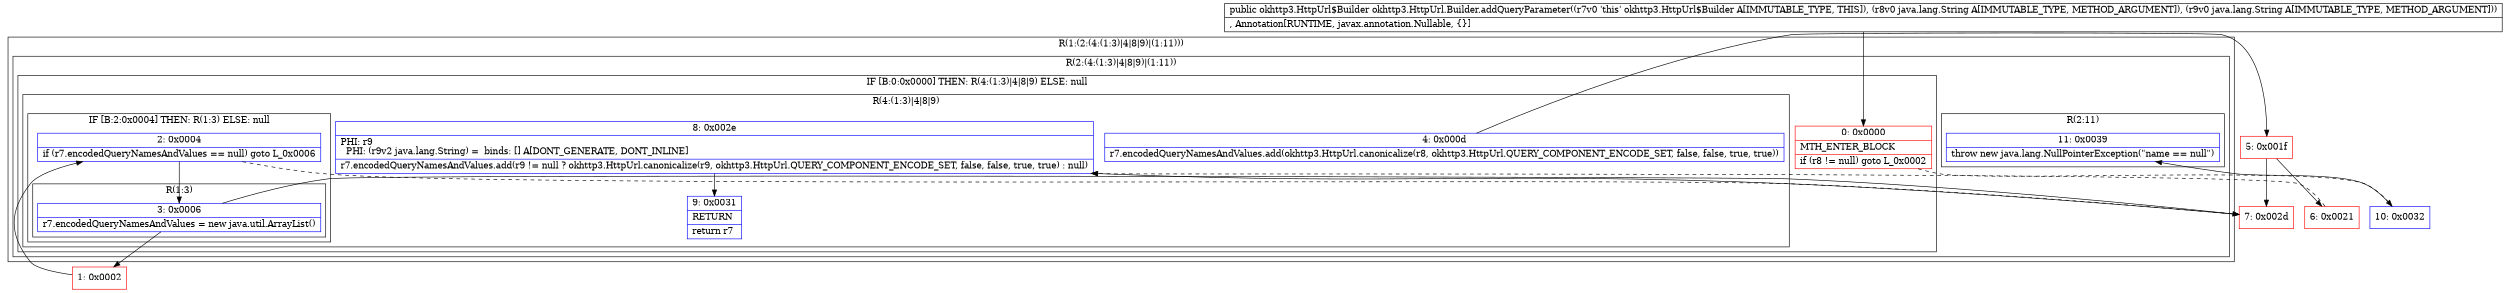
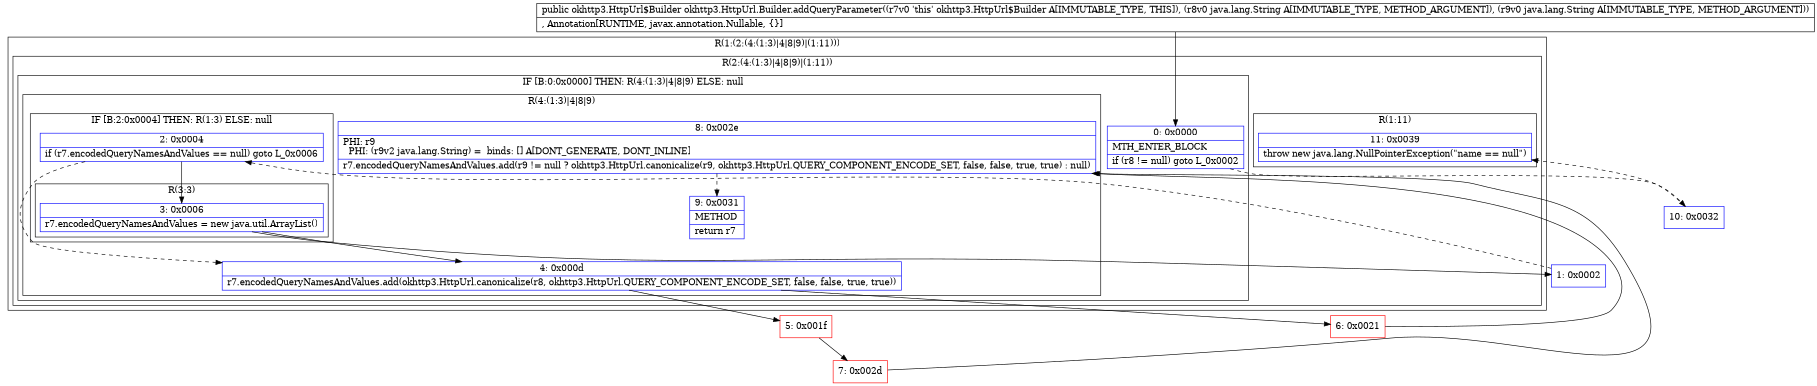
cluster "R(2:11)": label "R(2:11)" -> "R(1:11)"
node "0: 0x0000": color red -> blue
edge "5: 0x001f" -> "6: 0x0021": now "4: 0x000d" -> "6: 0x0021"
edge "6: 0x0021" -> "8: 0x002e": style dashed -> solid
edge "10: 0x0032" -> "11: 0x0039": style solid -> dashed
edge "3: 0x0006" -> "7: 0x002d": now "3: 0x0006" -> "4: 0x000d"
edge "1: 0x0002" -> "2: 0x0004": style solid -> dashed
edge "2: 0x0004" -> "7: 0x002d": now "2: 0x0004" -> "4: 0x000d"
edge "8: 0x002e" -> "9: 0x0031": style solid -> dashed
cluster "R(1:3)": label "R(1:3)" -> "R(3:3)"
node "9: 0x0031": text "RETURN" -> "METHOD"
node "1: 0x0002": color red -> blue
